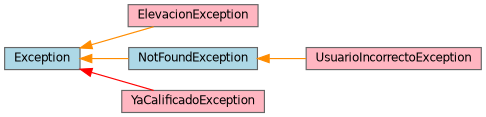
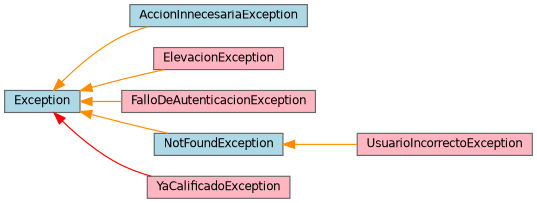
node "AccionInnecesariaException": added
node "FalloDeAutenticacionException": added
